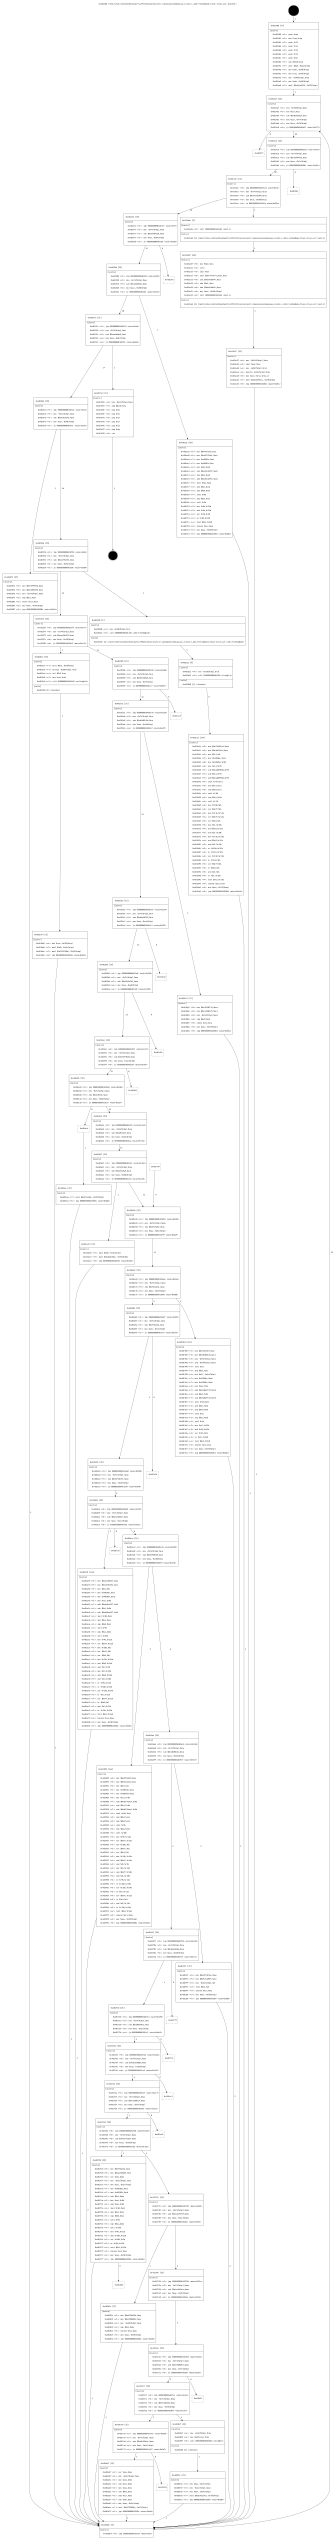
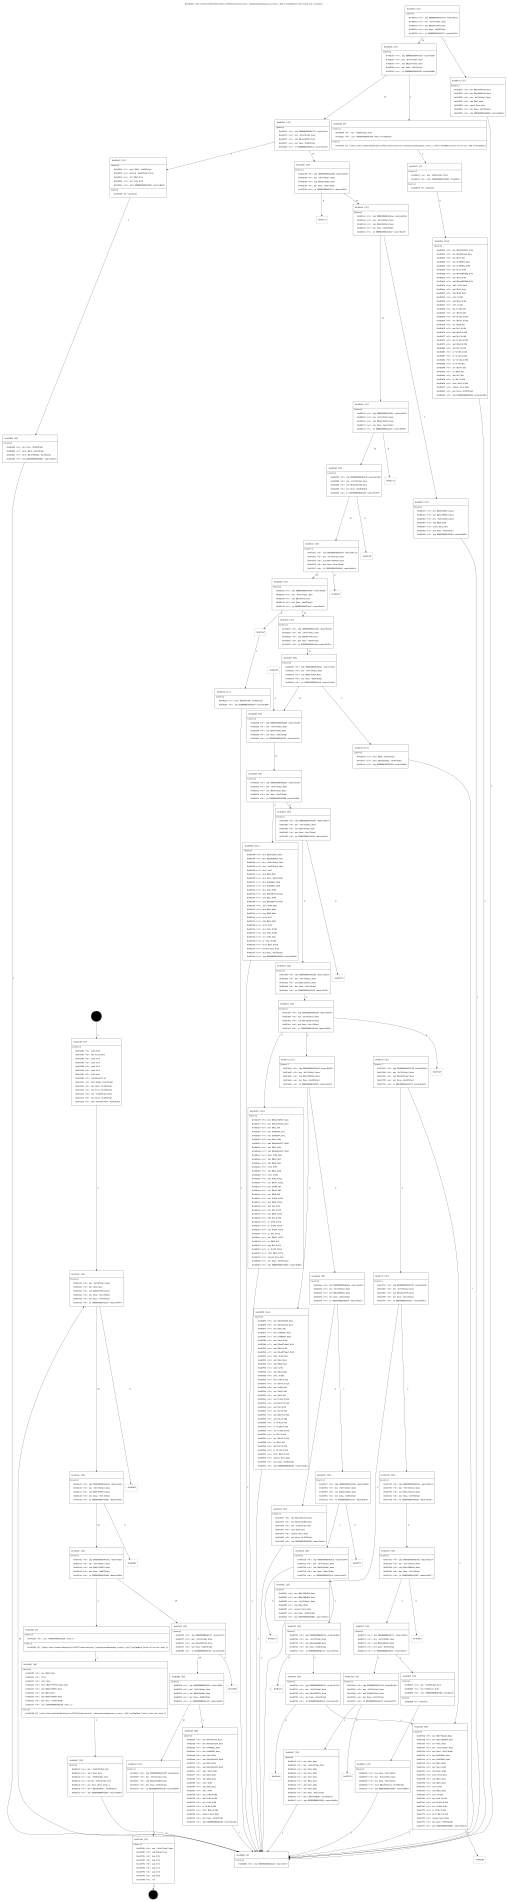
edge "0x401524 [25]" -> "0x40153d [25]": removed, label "17"
edge "0x40174a [25]" -> "0x401763 [25]": now "0x40174a [25]" -> "0x401f2b [89]"
